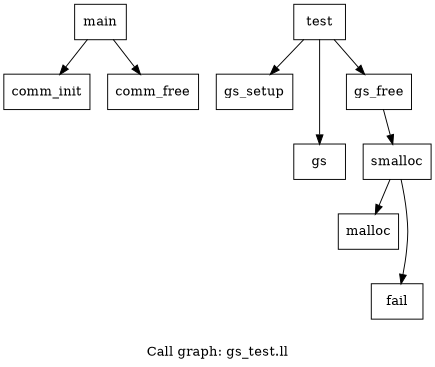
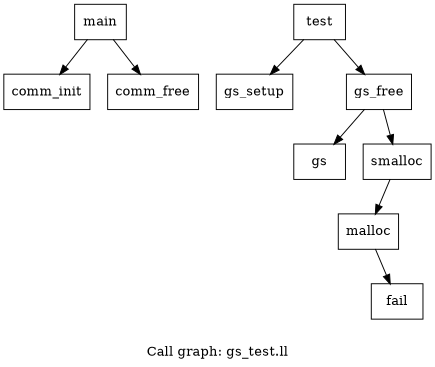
edge "test" -> "gs": now "gs_free" -> "gs"
edge "smalloc" -> "fail": now "malloc" -> "fail"
